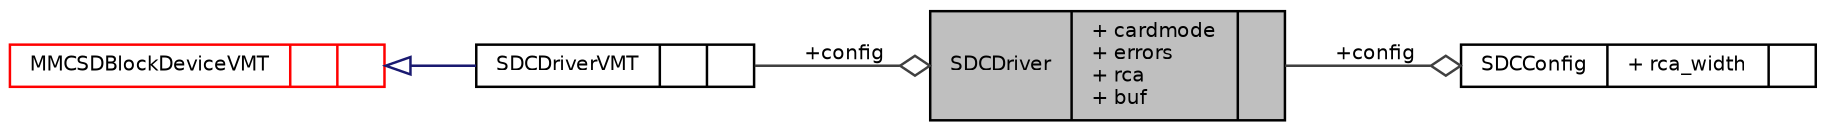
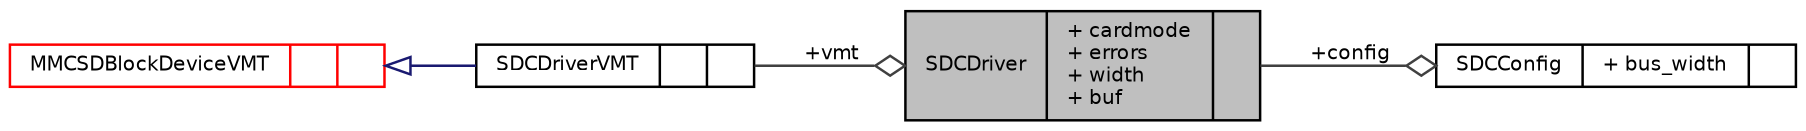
edge "SDCDriverVMT" -> "SDCDriver": label " +config" -> " +vmt"
node "SDCConfig": text "+ rca_width" -> "+ bus_width"
node "SDCDriver": text "+ rca" -> "+ width"
